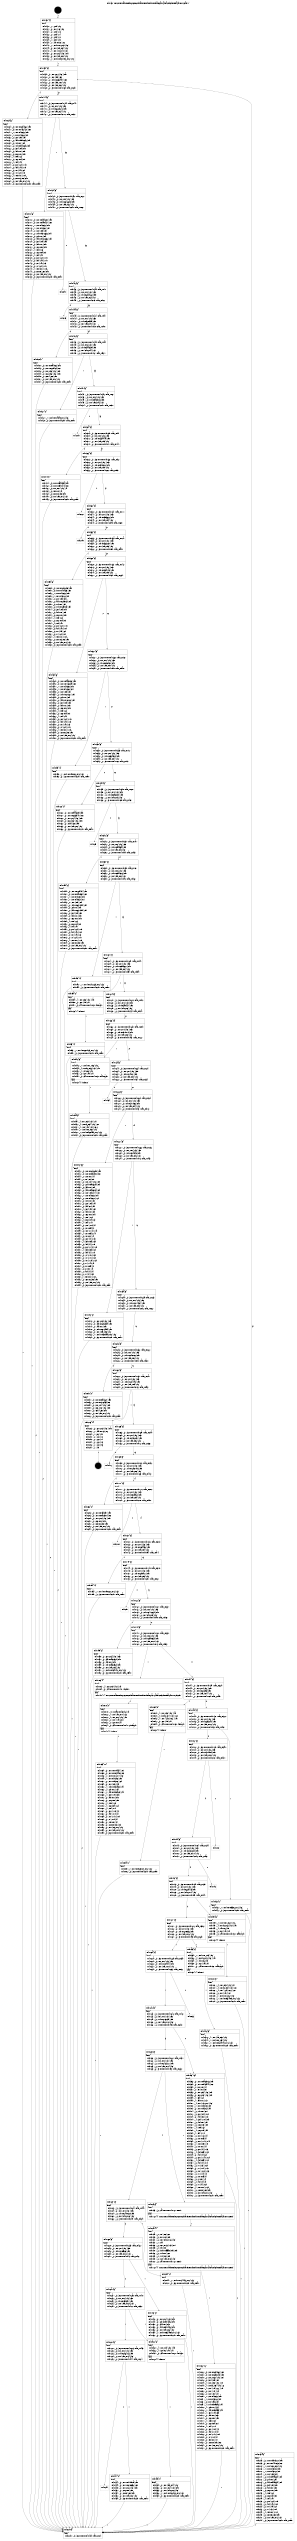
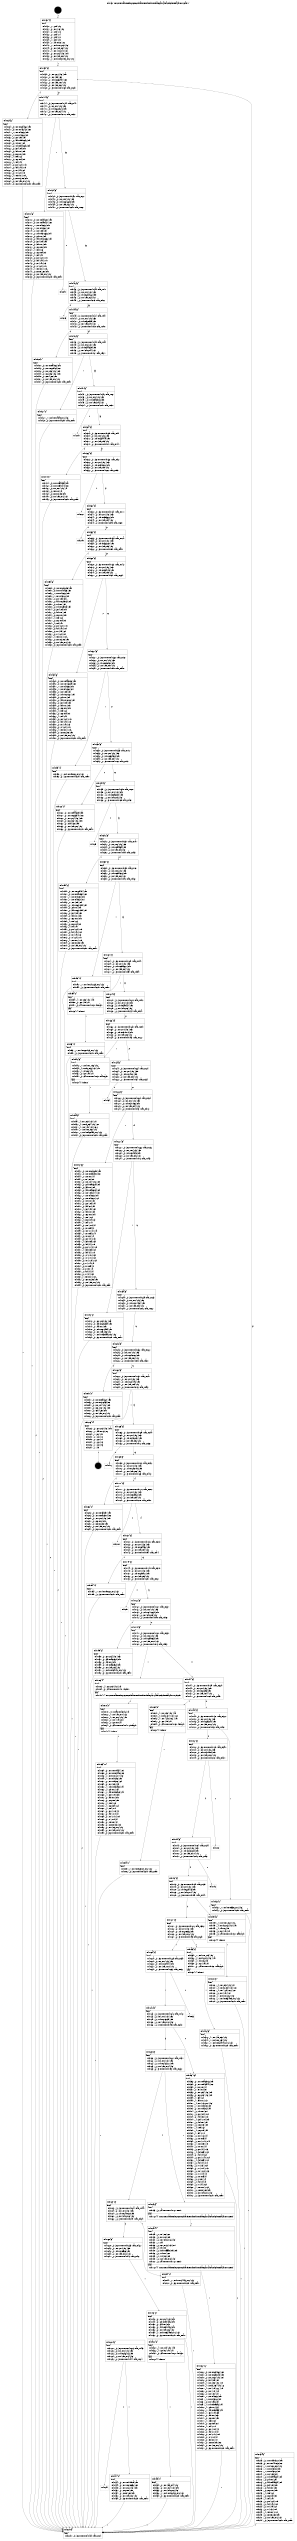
node "0x4018a7 [25]": removed
